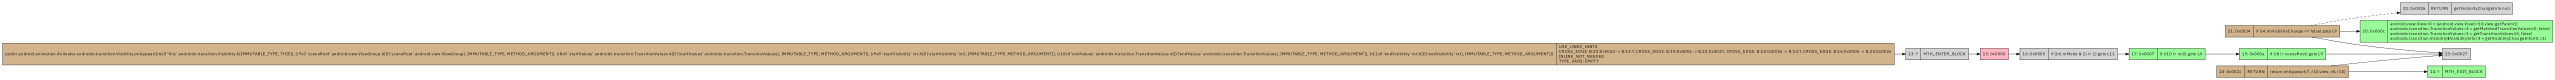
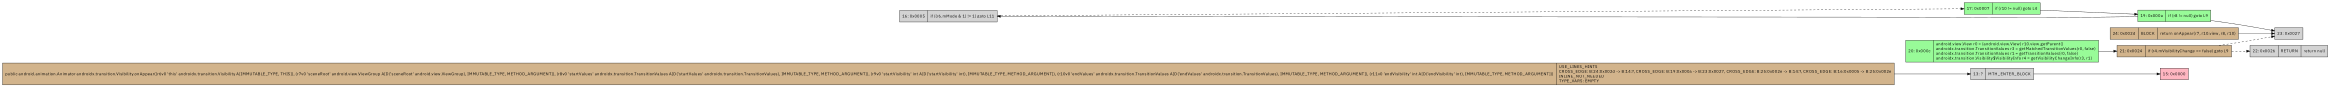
node "22: 0x0026": text "getVisibilityChangeInfo null" -> "return null"
edge "21: 0x0024" -> "20: 0x000c": reversed
edge "21: 0x0024" -> "23: 0x0027": style solid -> dashed
edge "15: 0x0000" -> "16: 0x0005": now "19: 0x000a" -> "16: 0x0005"
edge "16: 0x0005" -> "17: 0x0007": style solid -> dashed
node "19: 0x000a": text "if (r8 != sceneRoot) goto L9" -> "if (r8 != null) goto L9"
node "24: 0x002d": text "RETURN" -> "BLOCK"
node "14: ?": removed
